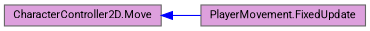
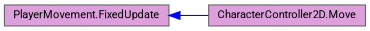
edge "PlayerMovement.FixedUpdate" -> "CharacterController2D.Move": reversed
